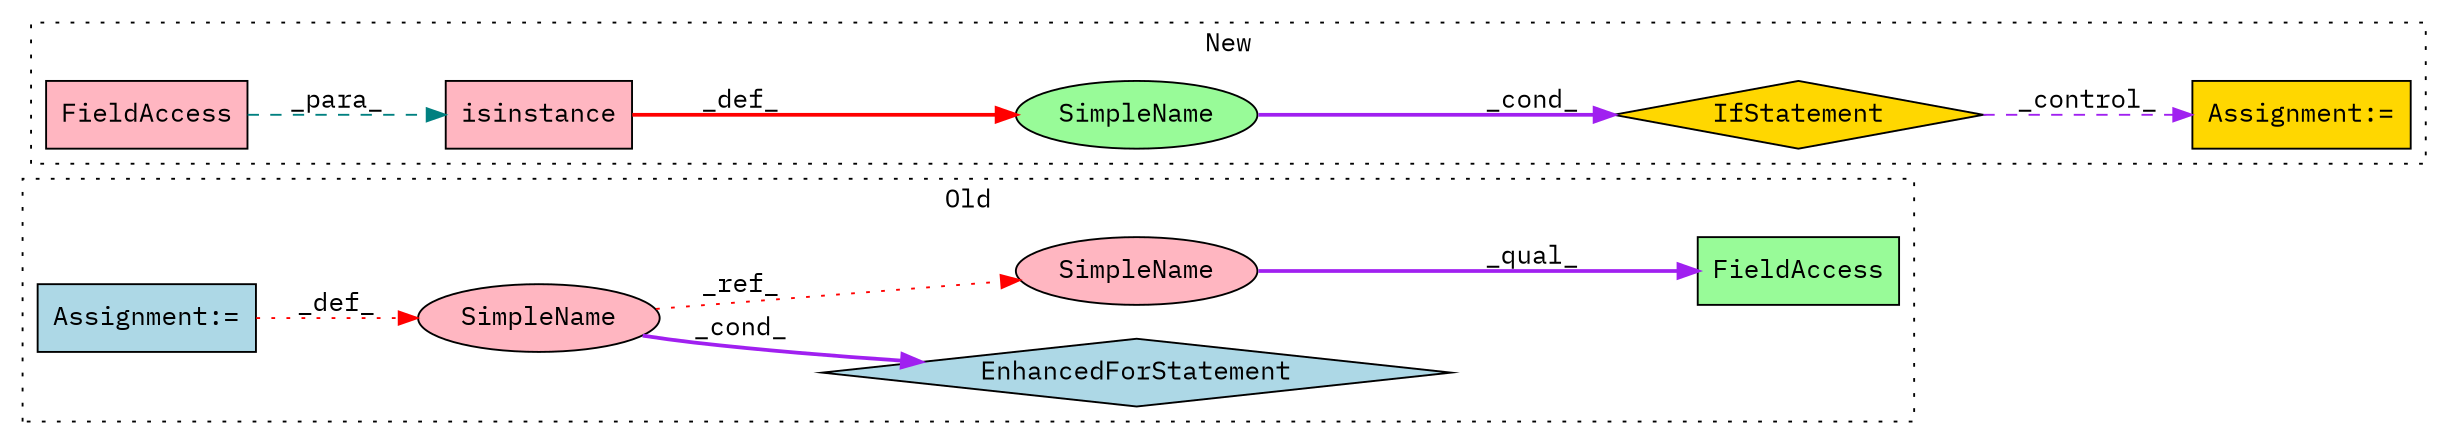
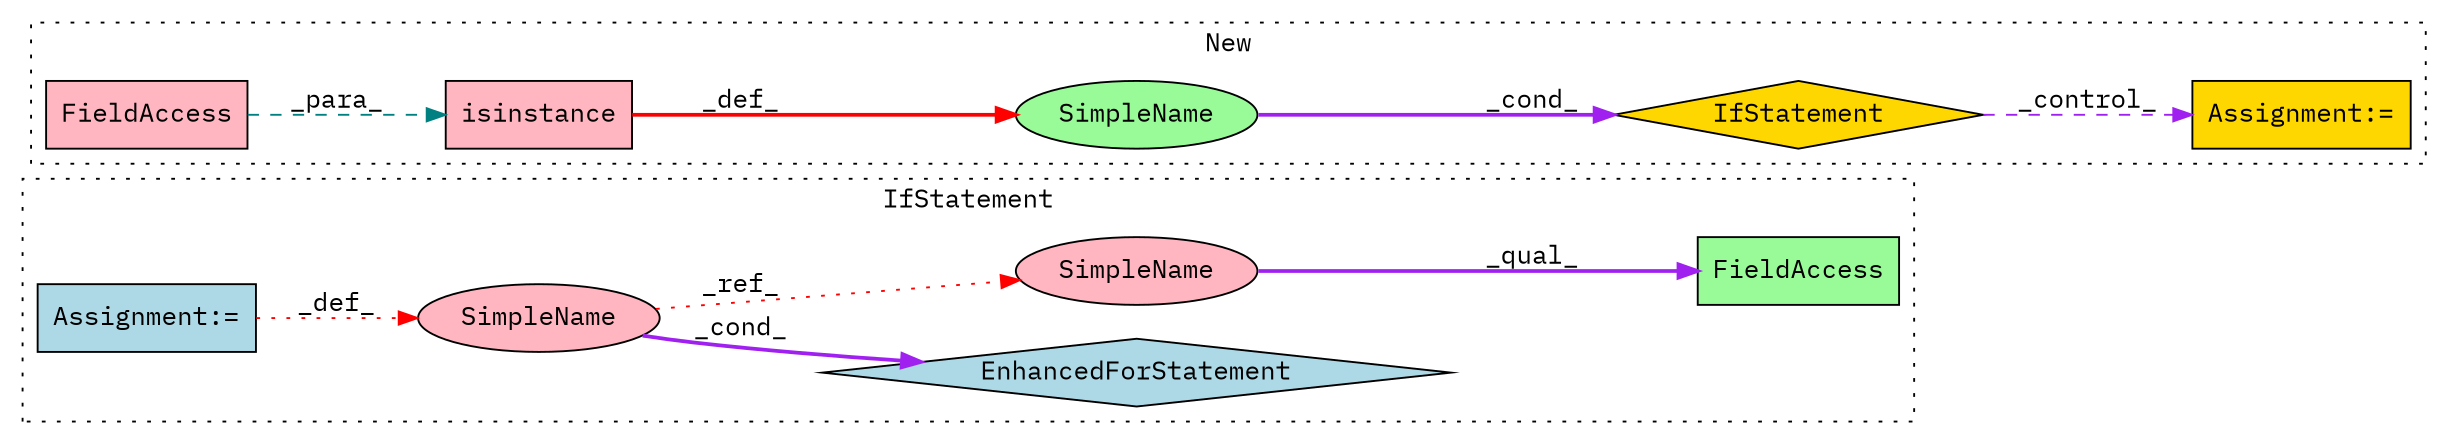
cluster "Old": label "Old" -> "IfStatement"
